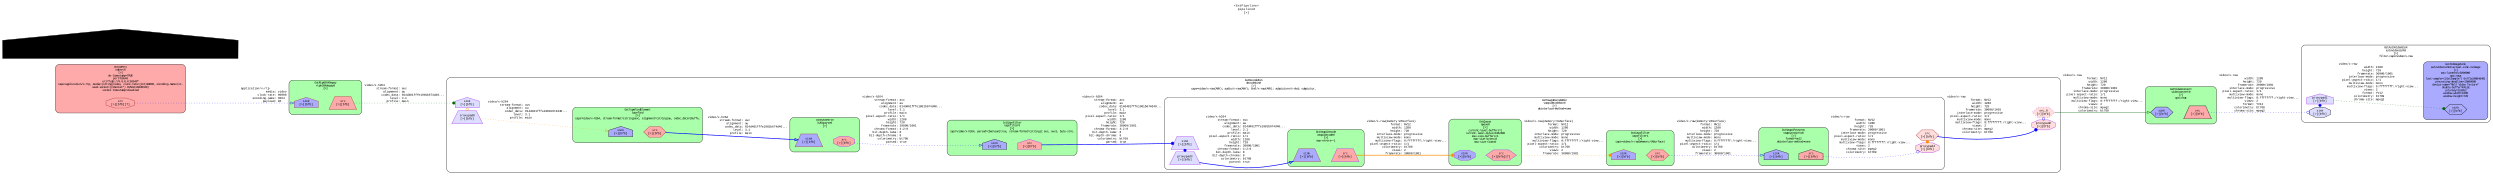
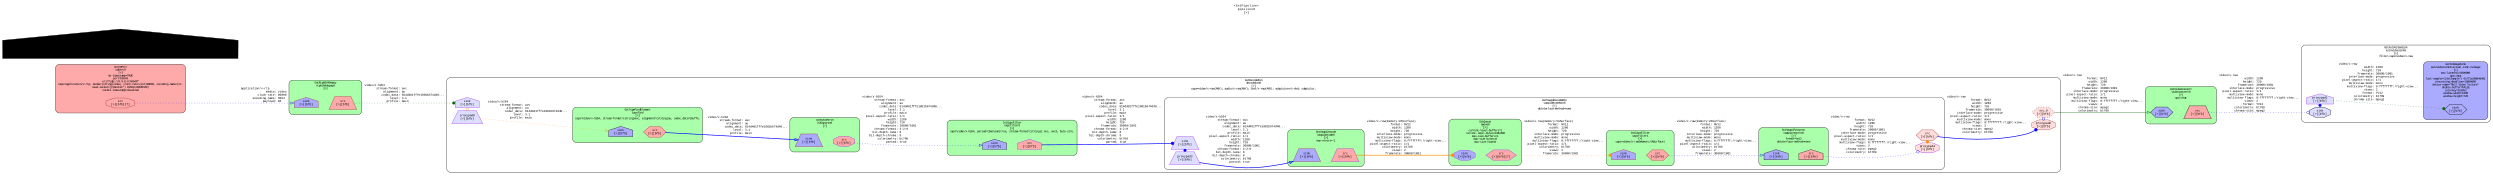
node "src_0 [>][bfb]": color purple -> black
node "proxypad2 [>][bfb]": color purple -> brown
